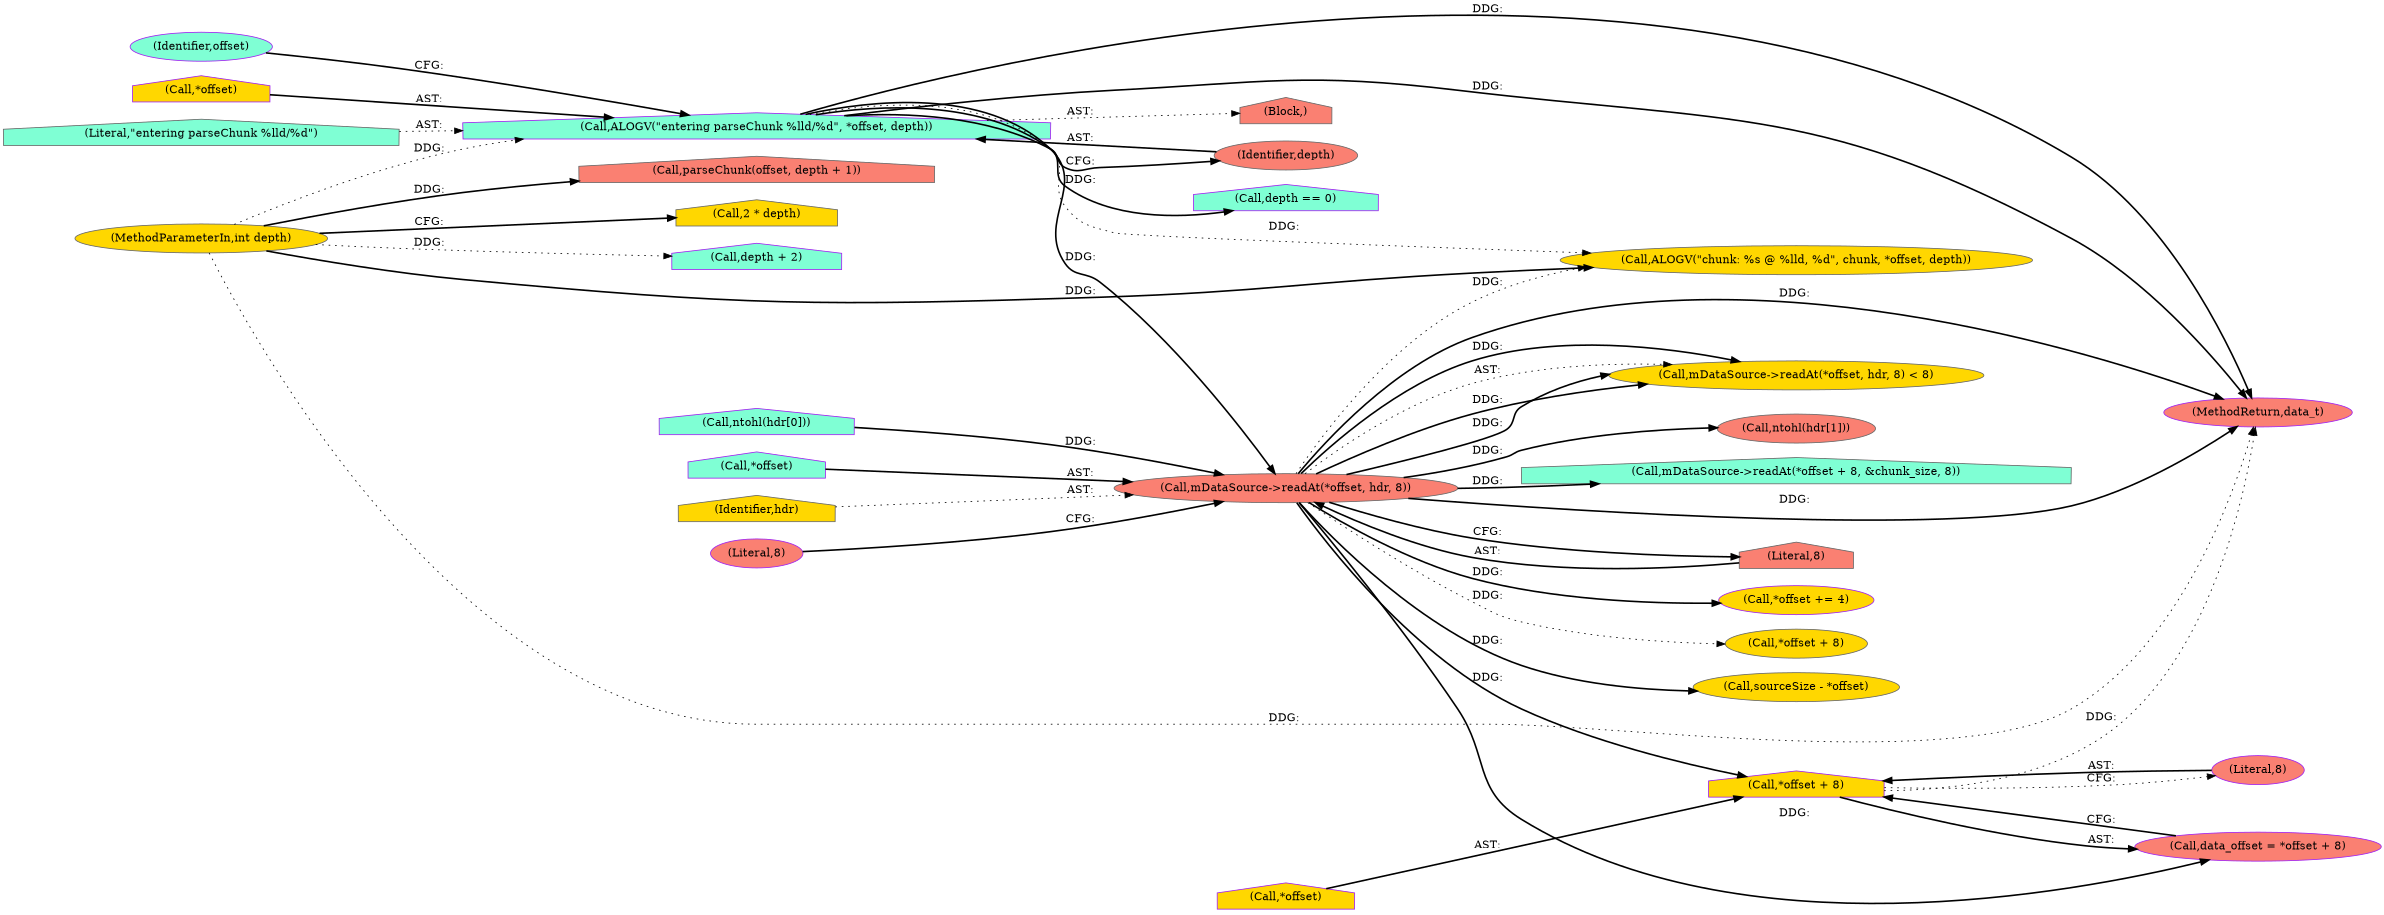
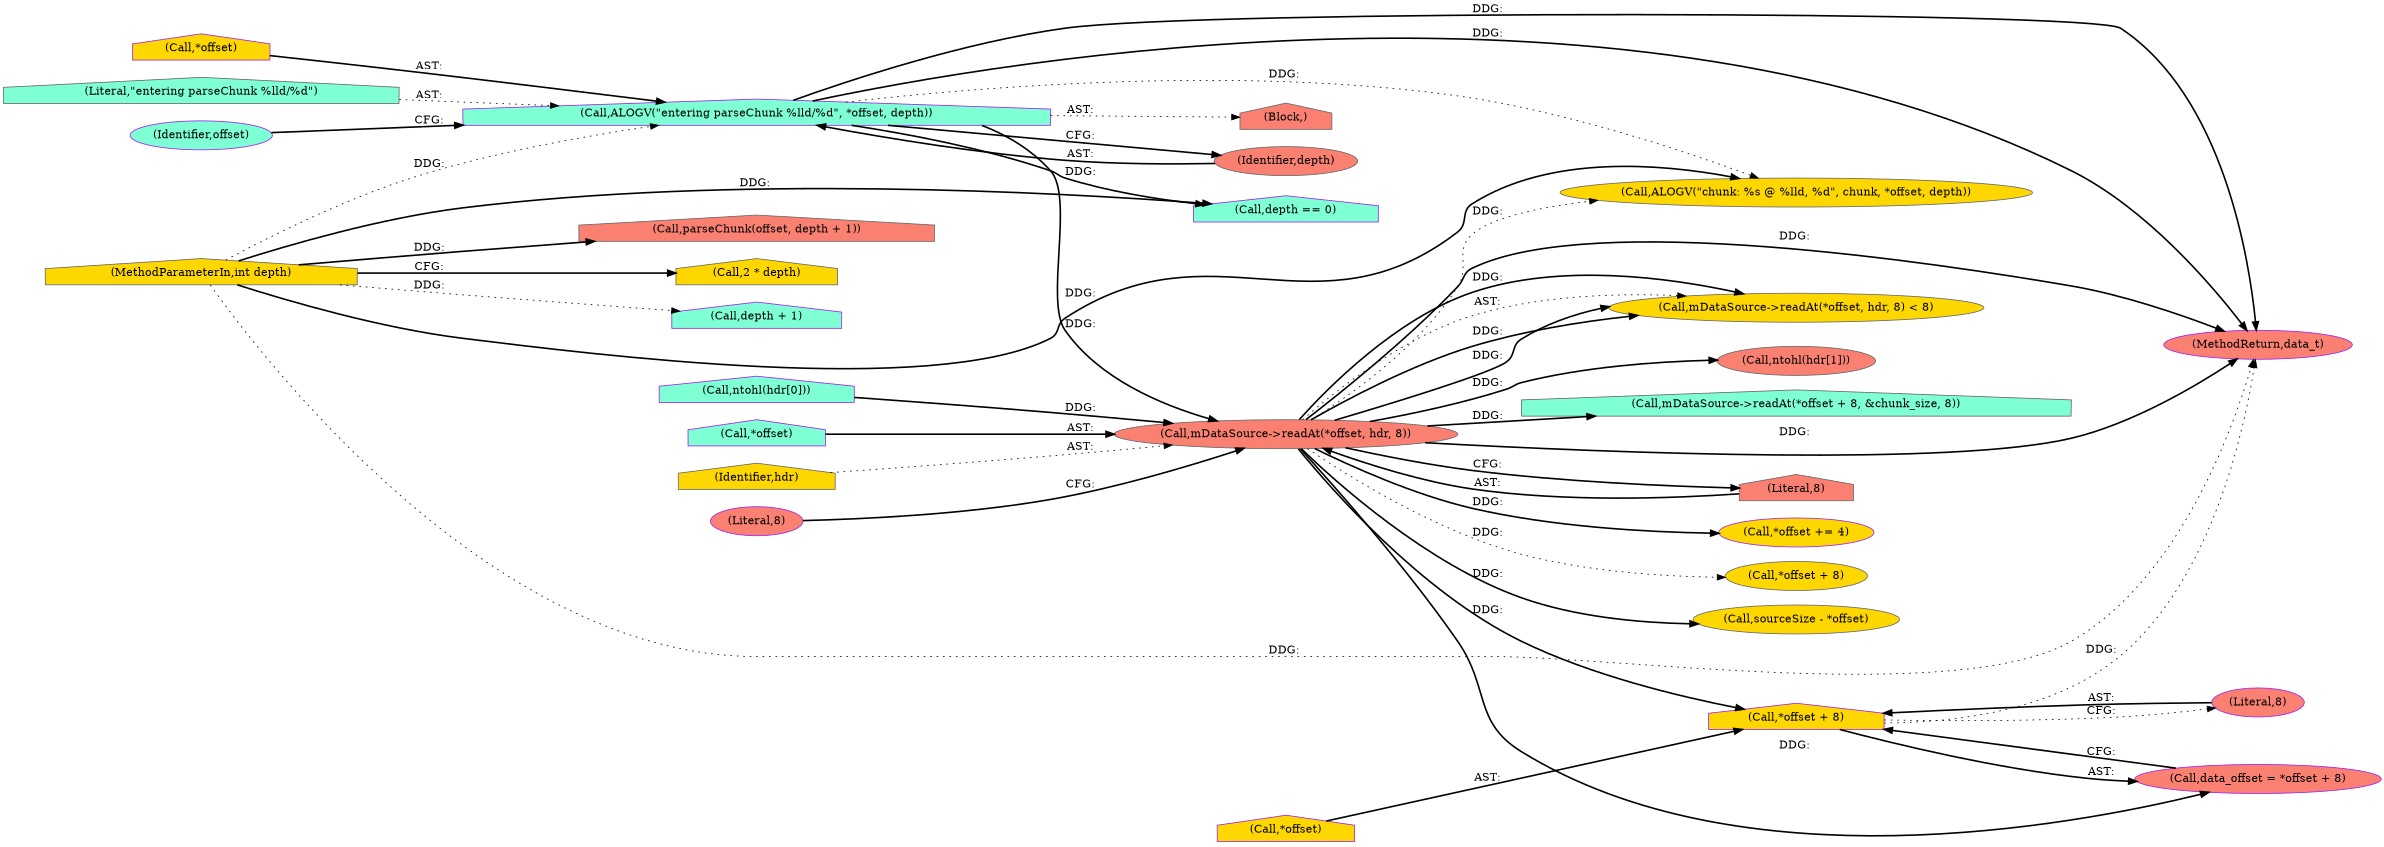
edge "(MethodParameterIn,int depth)" -> "(Call,depth == 0)": added, label "DDG:"
node "(MethodParameterIn,int depth)": shape ellipse -> house
node "(Call,depth + 2)": label "(Call,depth + 2)" -> "(Call,depth + 1)"
